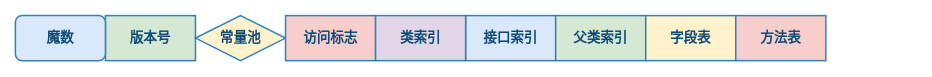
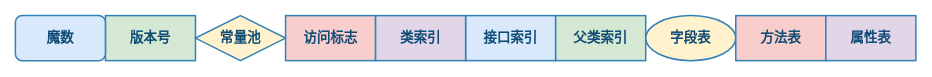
node "字段表": shape rectangle -> ellipse
node "属性表": added
